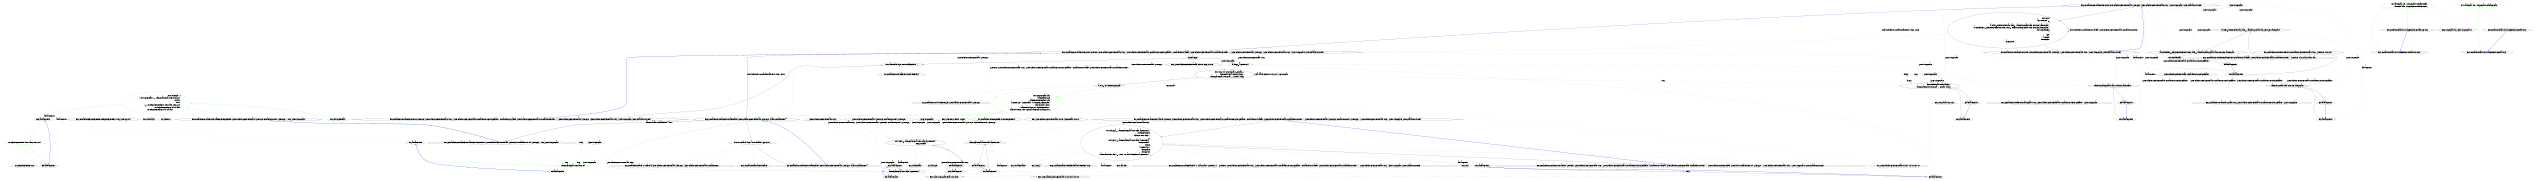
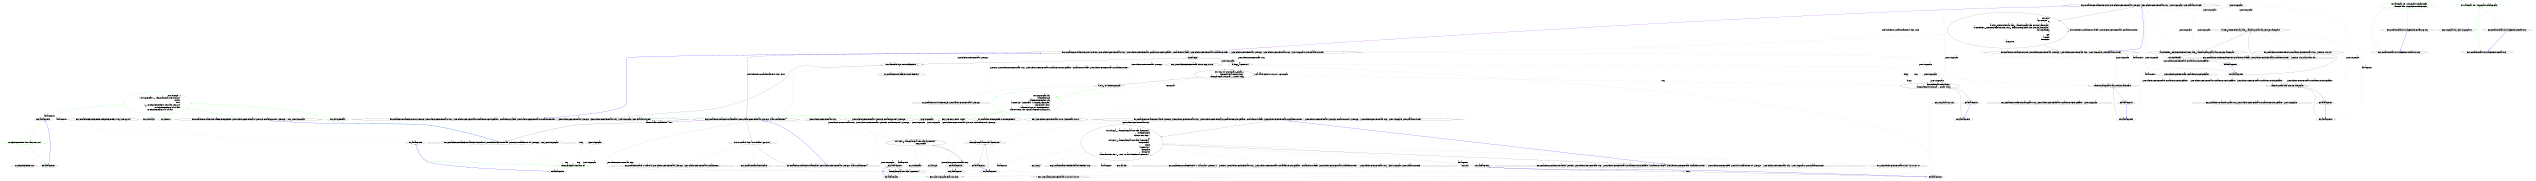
node "Entry Unk.MakeNotParsed": removed
